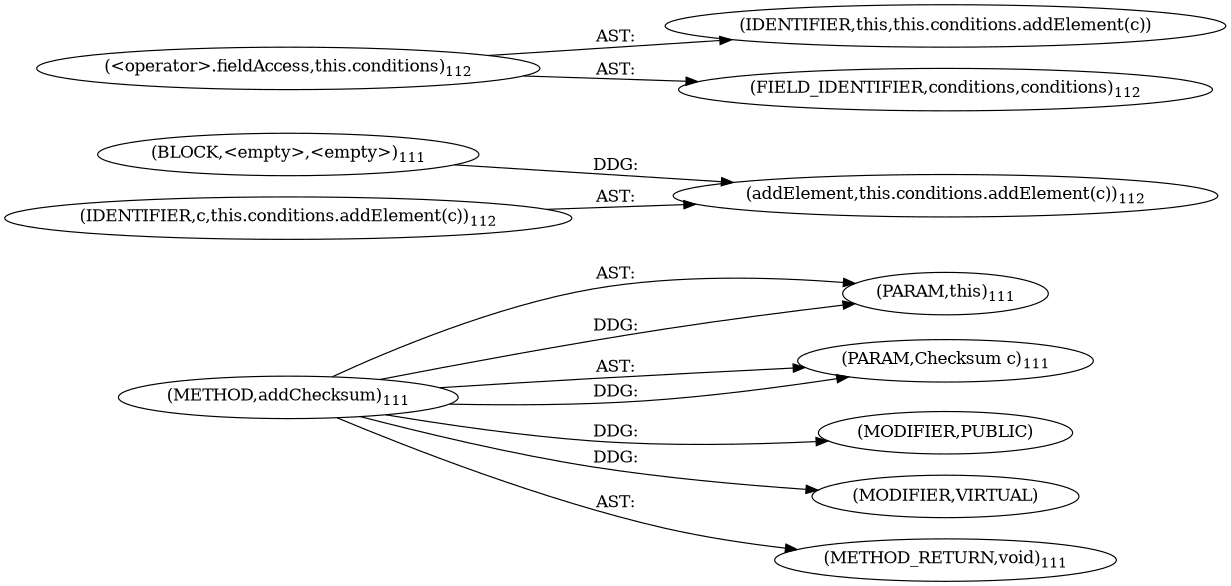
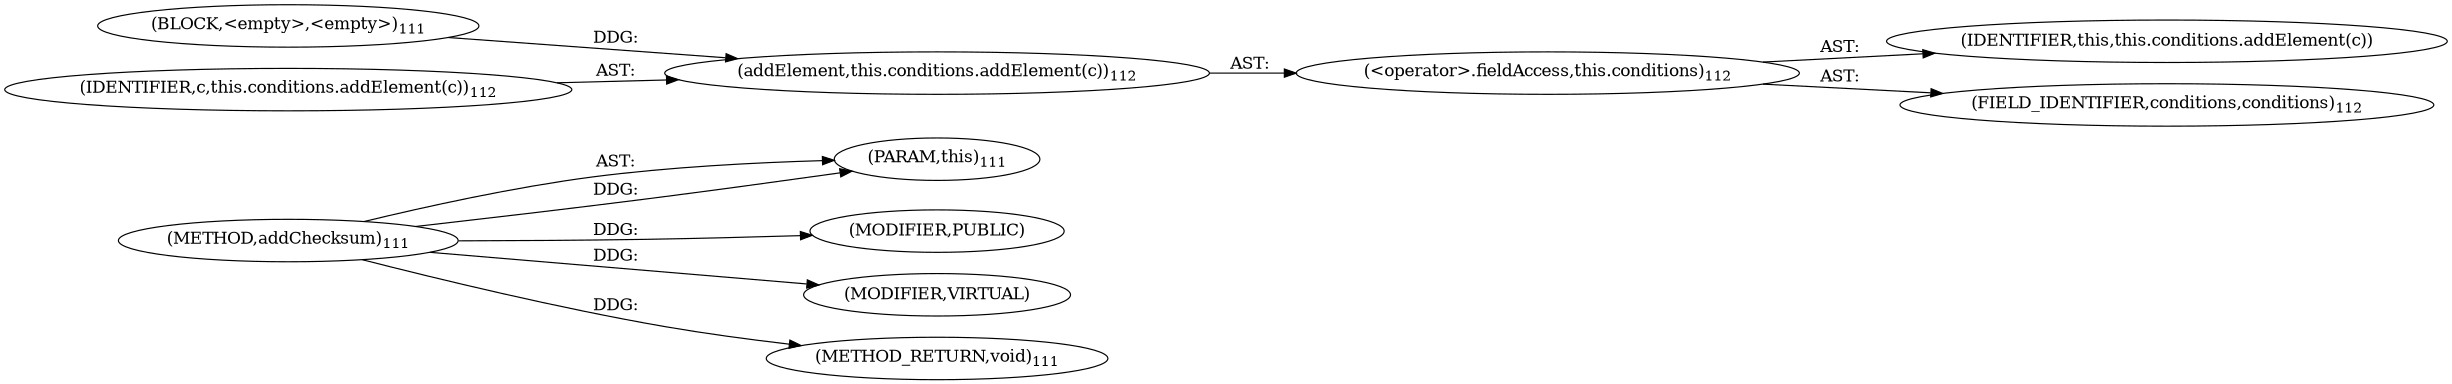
edge "(addElement,this.conditions.addElement(c))" -> "(<operator>.fieldAccess,this.conditions)": added, label "AST:"
node "(PARAM,Checksum c)": removed
edge "(METHOD,addChecksum)" -> "(METHOD_RETURN,void)": label "AST: " -> "DDG: "
